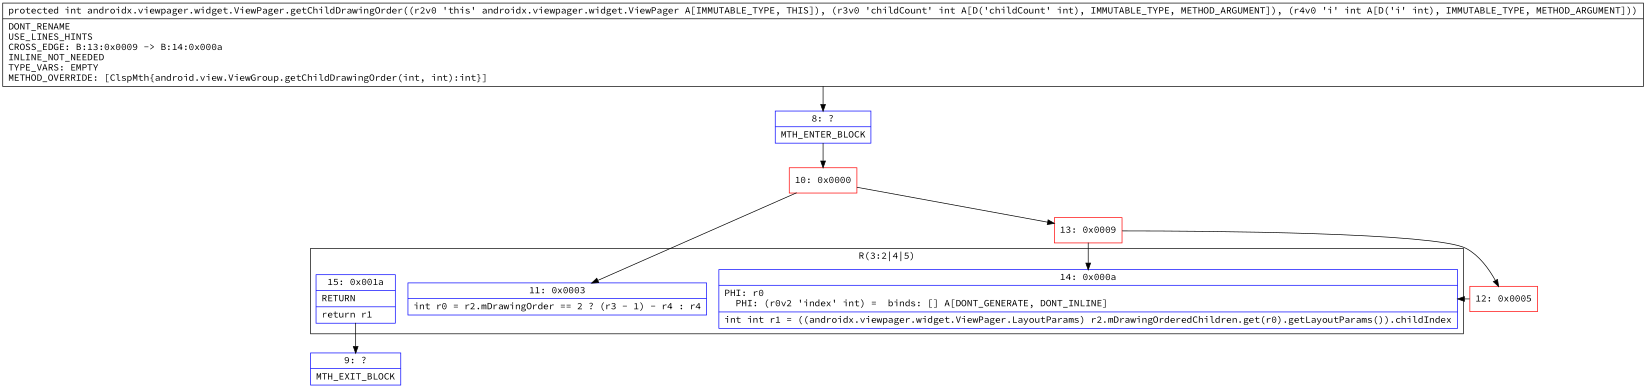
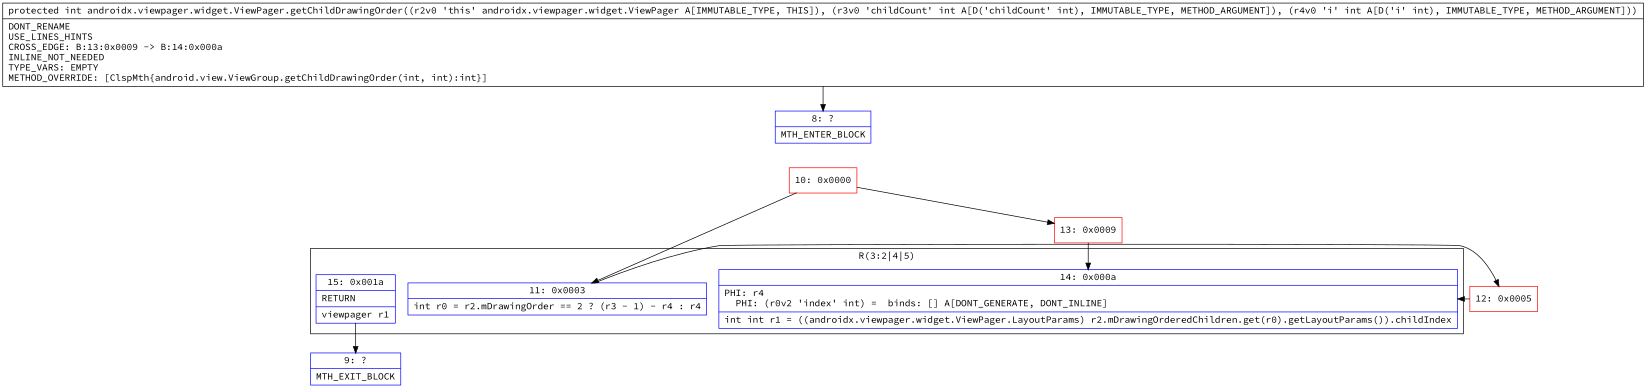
edge "8: ?" -> "10: 0x0000": removed
edge "13: 0x0009" -> "12: 0x0005": now "11: 0x0003" -> "12: 0x0005"
node "14: 0x000a": text "PHI: r0" -> "PHI: r4"
node "15: 0x001a": text "return r1" -> "viewpager r1"
